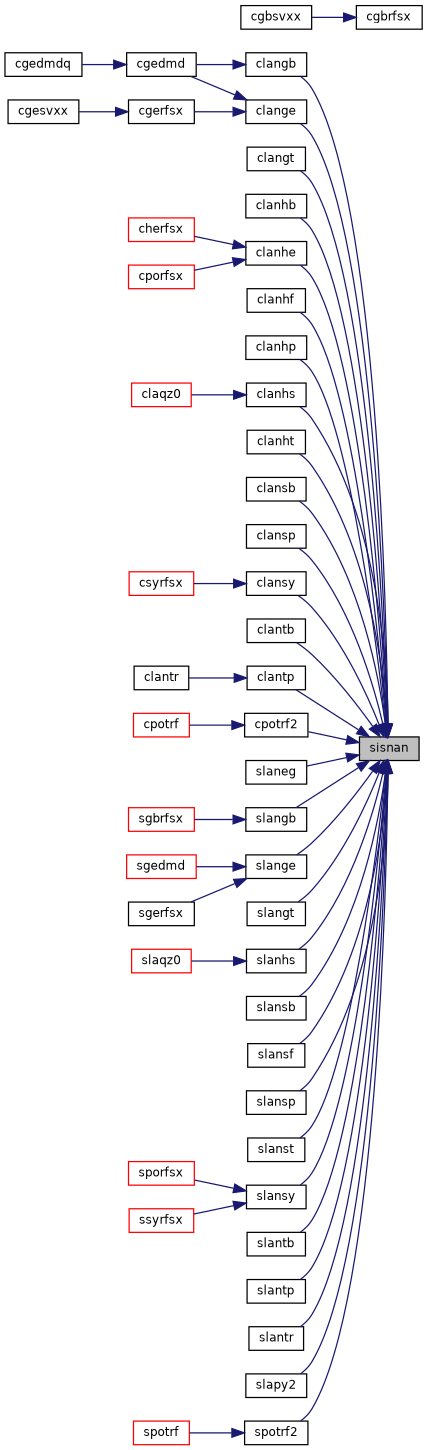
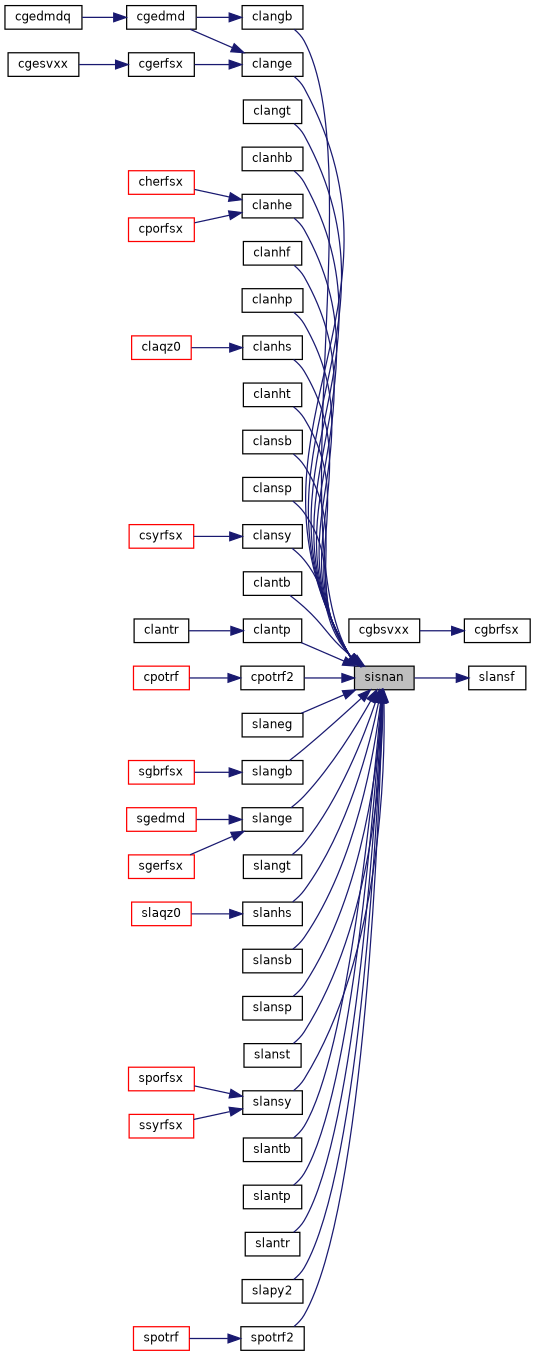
node "sgerfsx": color black -> red
edge "slansf" -> "sisnan": reversed
